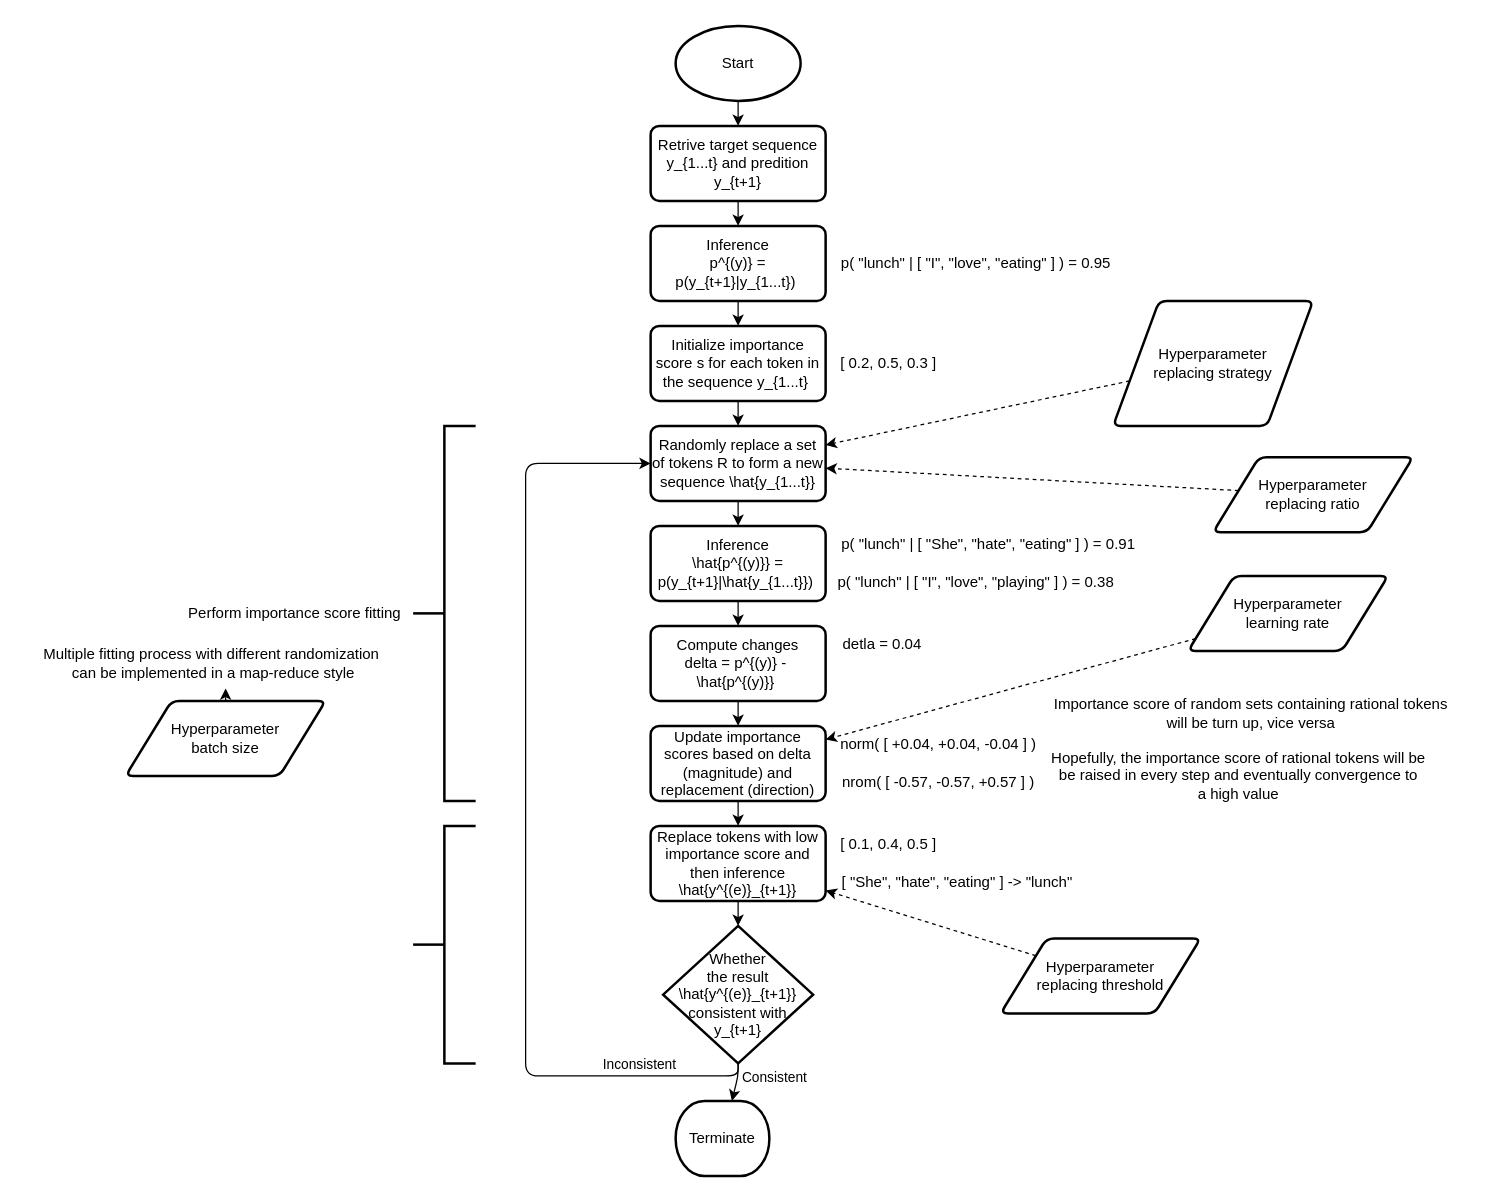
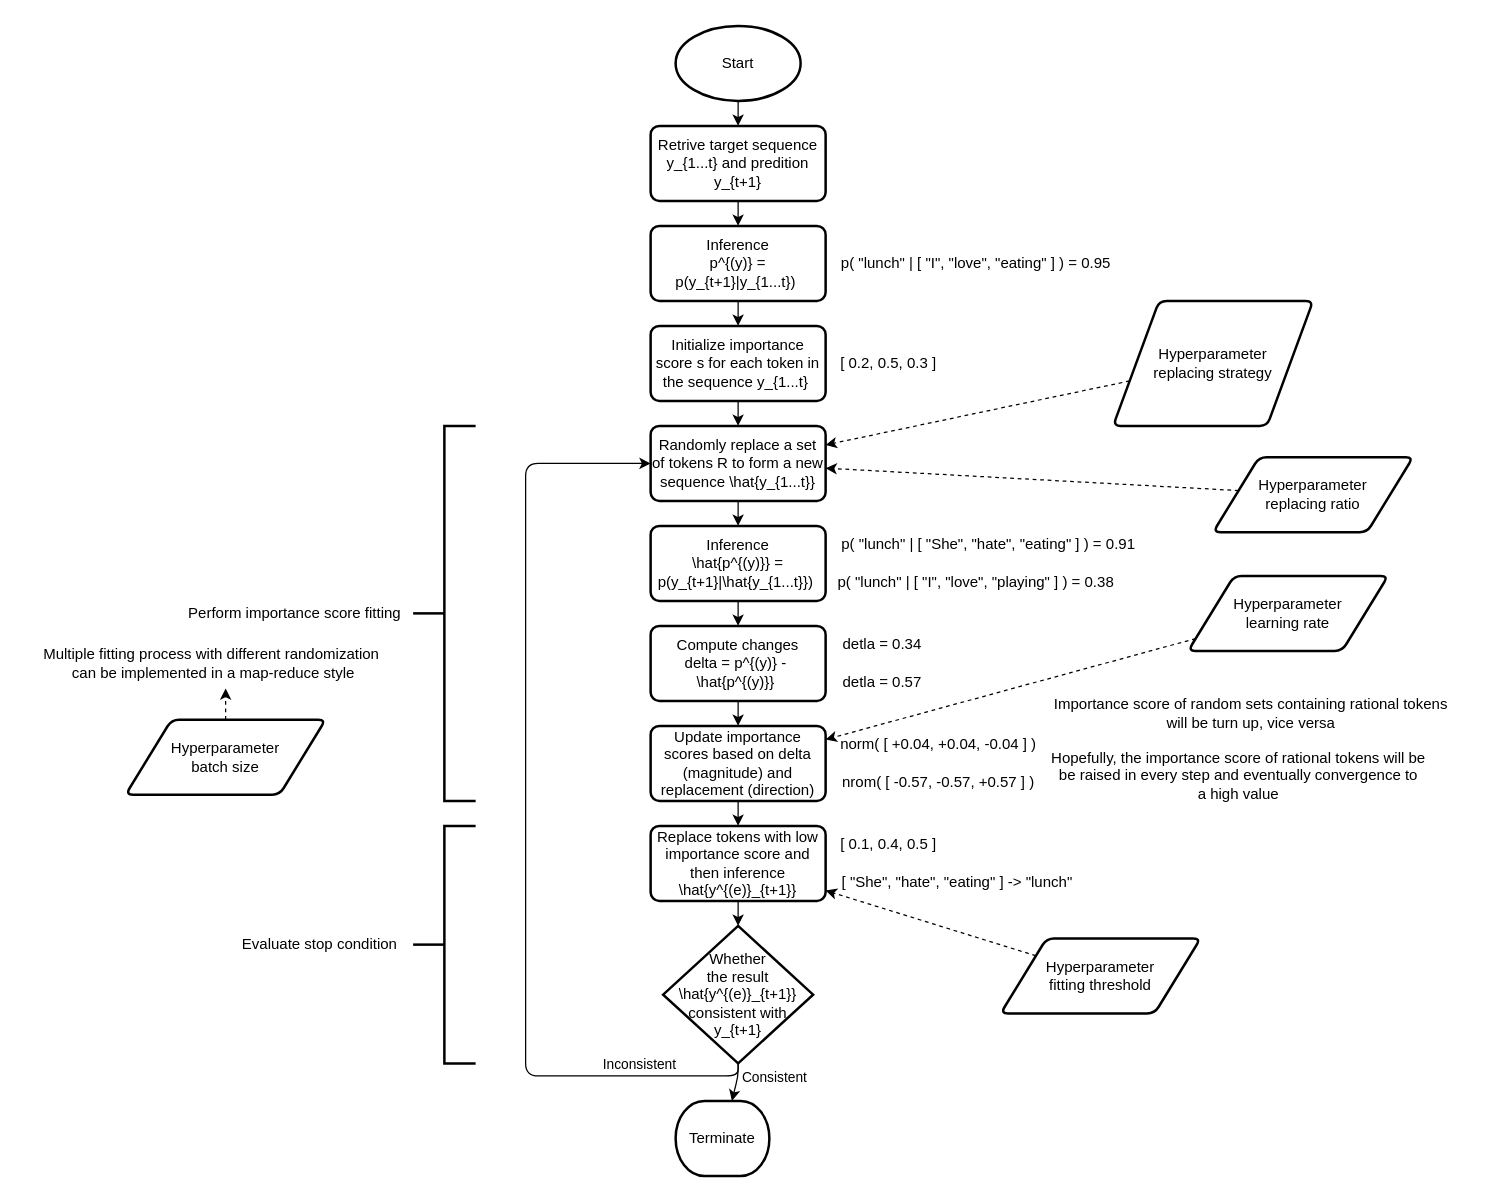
node "detla = 0.04": label "detla = 0.04" -> "detla = 0.34"
node "detla = 0.57": added
node "Hyperparameter batch size": moved (226, 738) -> (226, 757)
node "Evaluate stop condition": added
node "Hyperparameter replacing threshold": label "Hyperparameter replacing threshold" -> "Hyperparameter fitting threshold"
